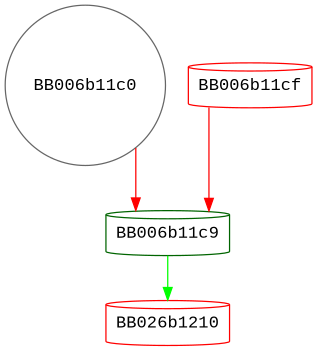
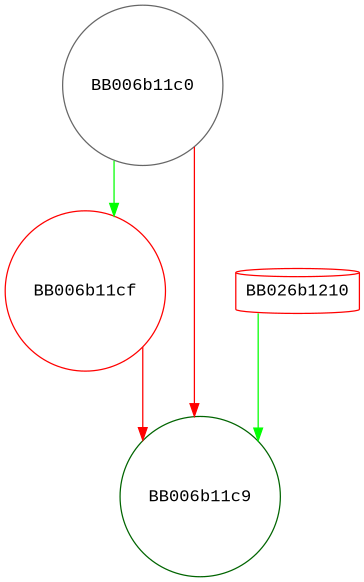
node "BB006b11cf": shape cylinder -> circle
edge "BB006b11c0" -> "BB006b11cf": added
node "BB006b11c9": shape cylinder -> circle
edge "BB006b11c9" -> "BB026b1210": reversed
